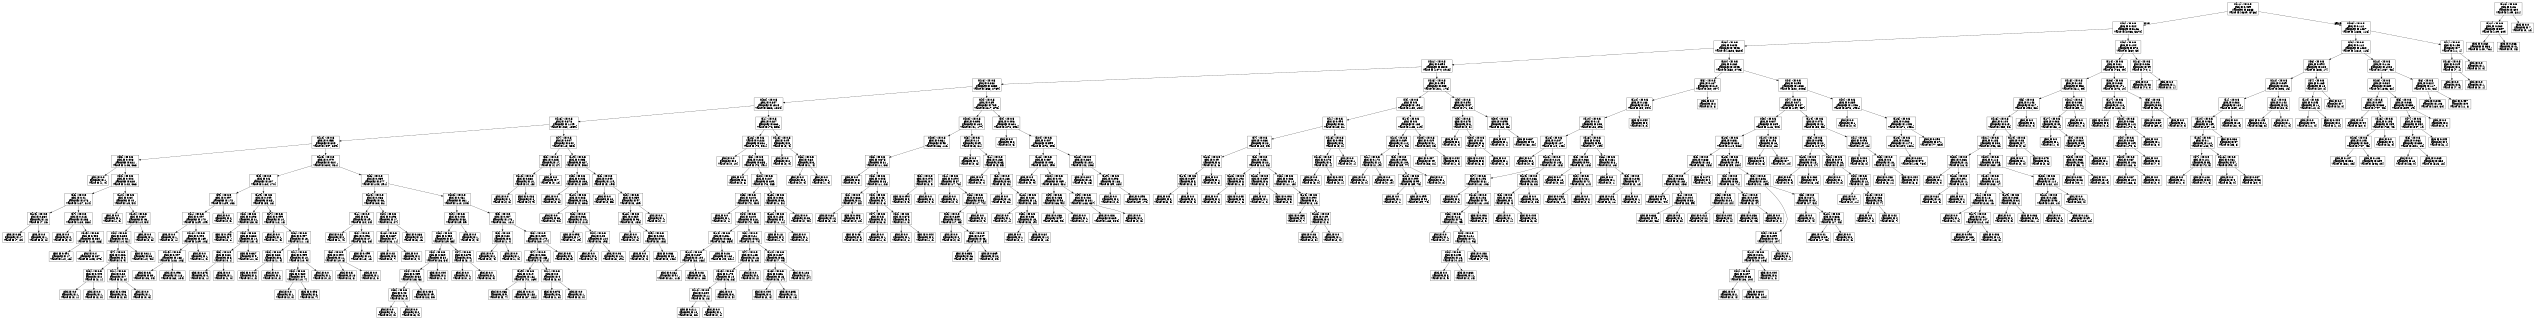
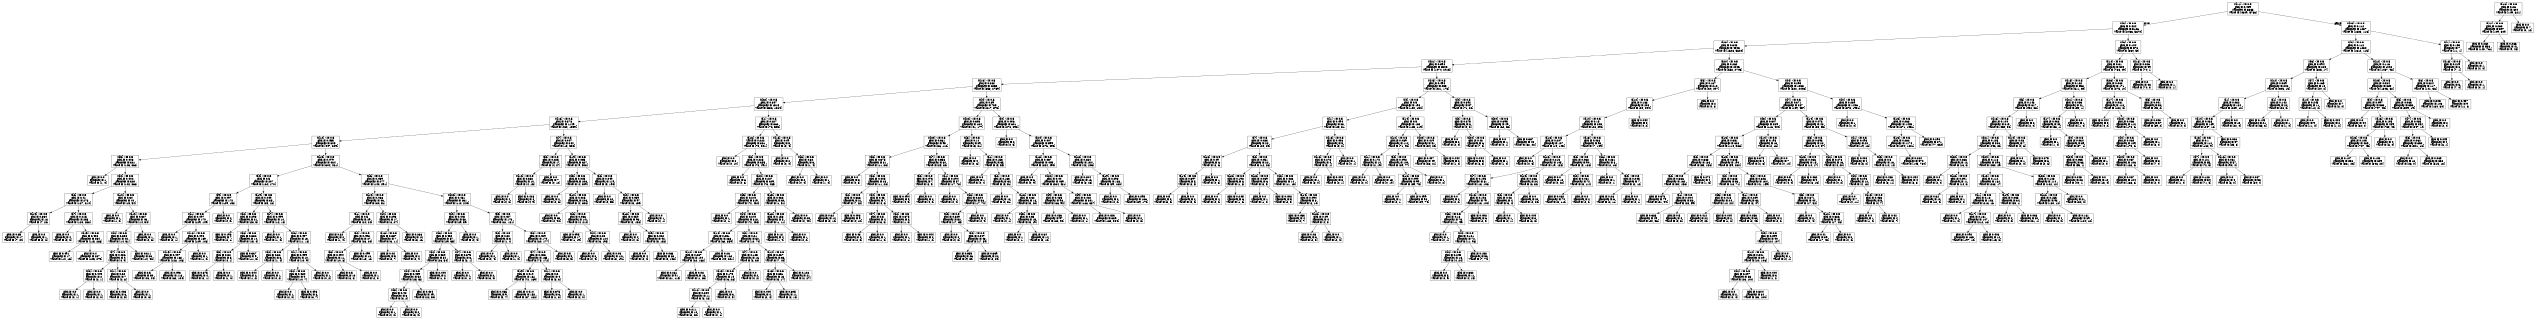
node "X[7] <= 0.5 gini = 0.356 samples = 64 value = [25, 83]": added
edge "X[0] <= 0.5 gini = 0.326 samples = 134 value = [41, 159]" -> "X[5] <= 0.5 gini = 0.299 samples = 90 value = [24, 107]": now "gini = 0.256 samples = 30 value = [8, 45]" -> "X[5] <= 0.5 gini = 0.299 samples = 90 value = [24, 107]"
